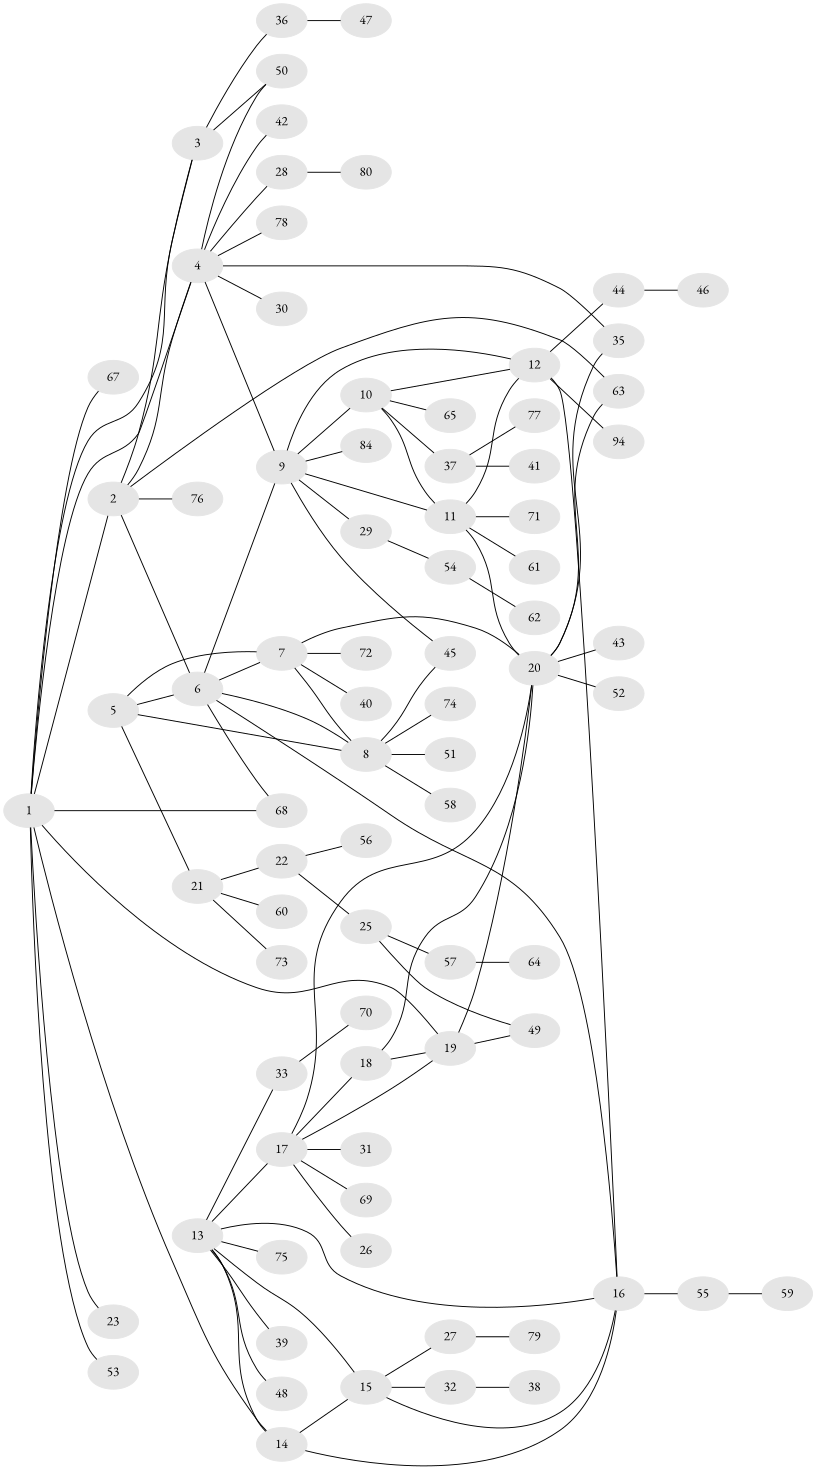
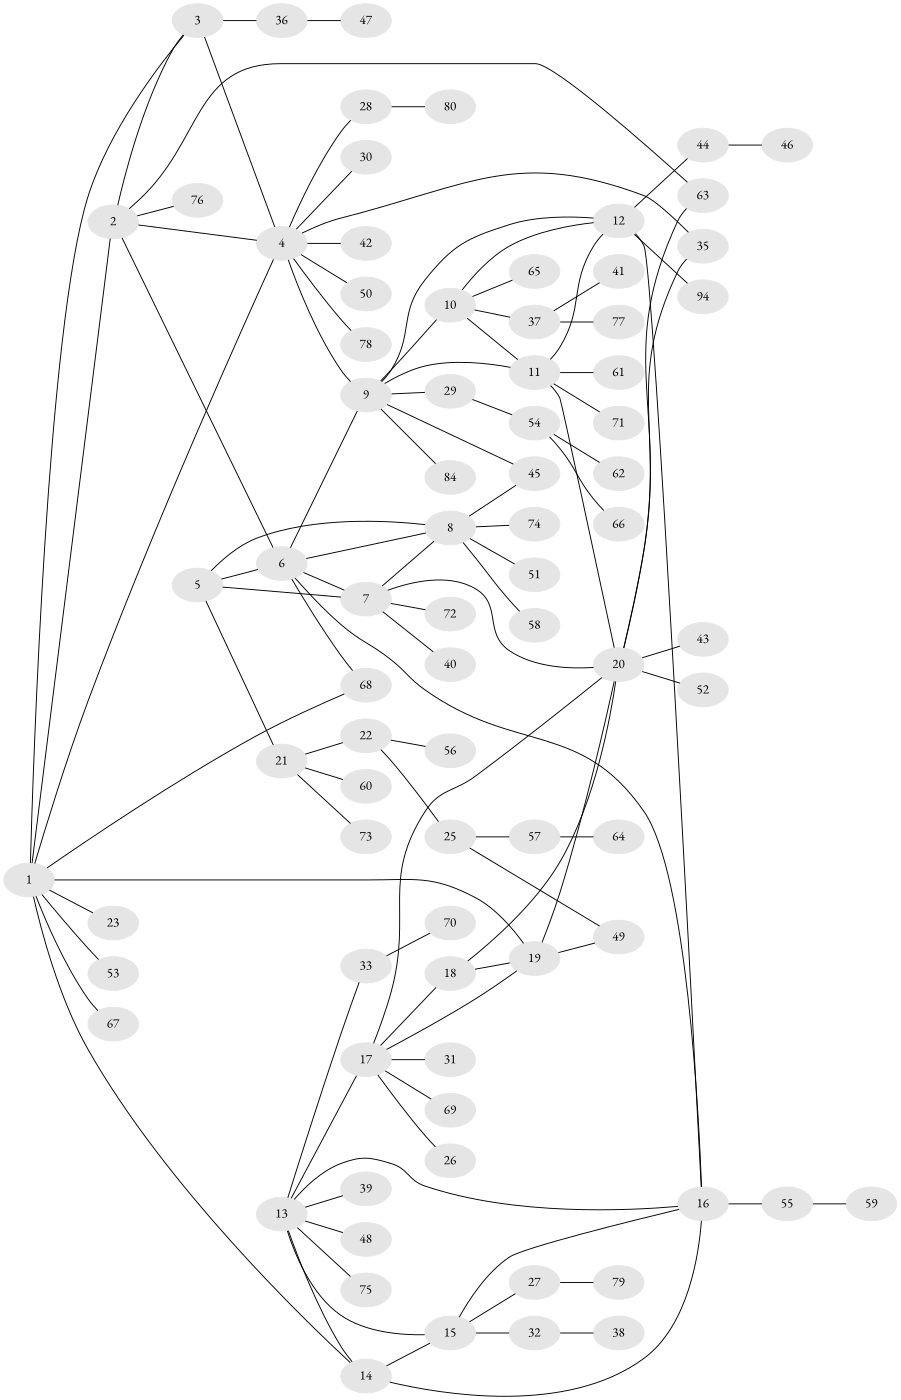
edge "50" -- "3": now "4" -- "3"
node "66": added
